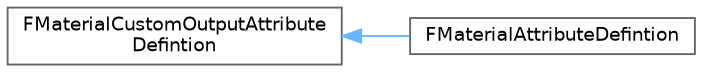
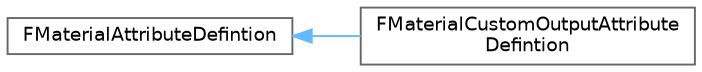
edge "FMaterialAttributeDefintion" -> "FMaterialCustomOutputAttribute Defintion": reversed
